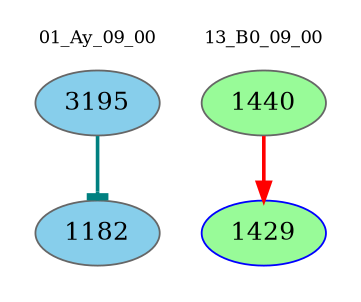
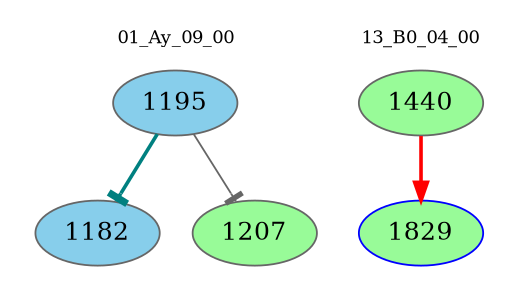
cluster "13_B0_09_00": label "13_B0_09_00" -> "13_B0_04_00"
node "3195": label "3195" -> "1195"
node "1207": added
node "1429": label "1429" -> "1829"
